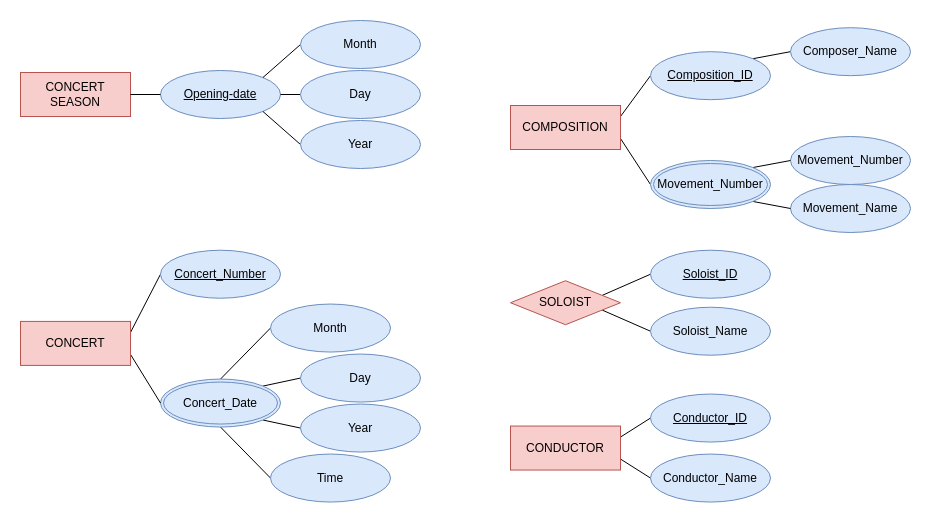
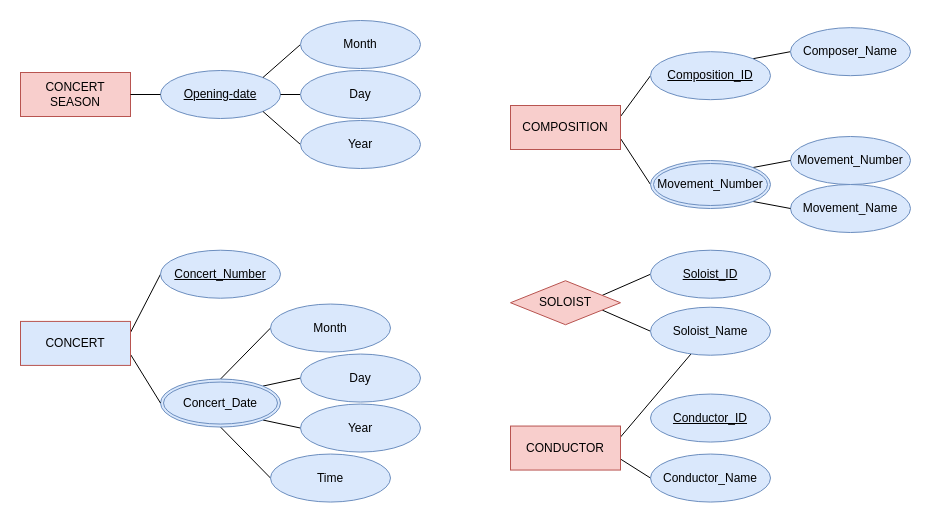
node "CONCERT": fillcolor #f8cecc -> #dae8fc
edge "Conductor_ID" -- "CONDUCTOR": now "Soloist_Name" -- "CONDUCTOR"
